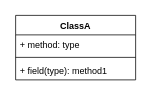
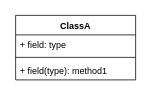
node "+ method: type": label "+ method: type" -> "+ field: type"
